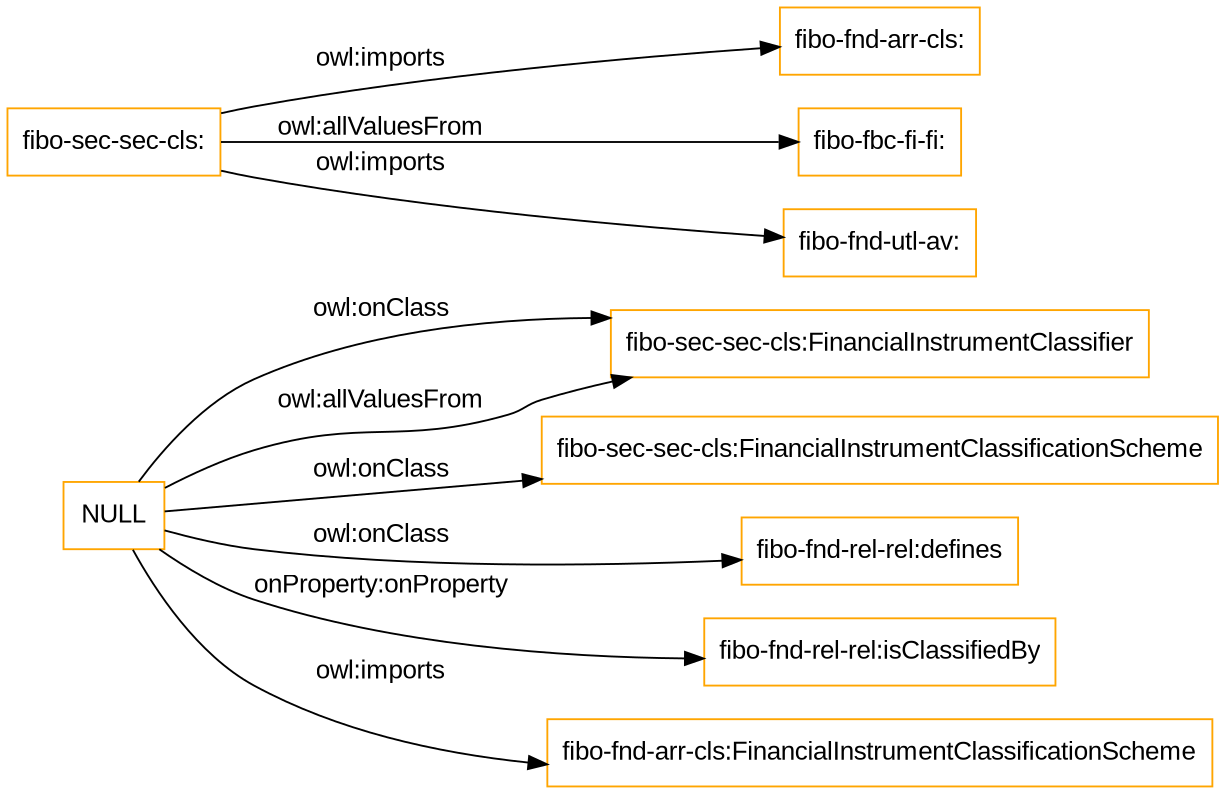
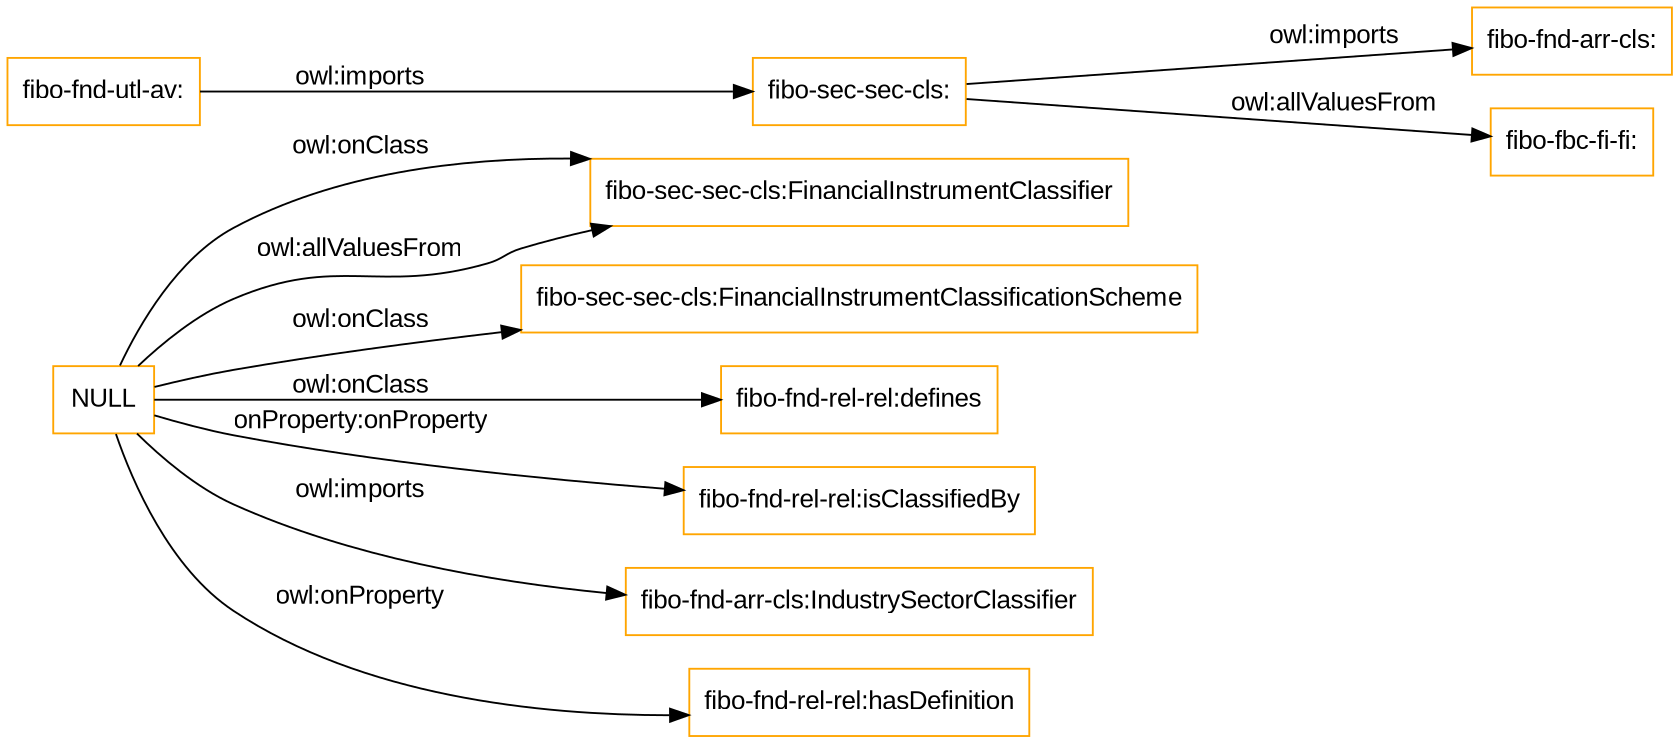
edge "fibo-sec-sec-cls:" -> "fibo-fnd-utl-av:": reversed
node "fibo-fnd-rel-rel:hasDefinition": added
node "fibo-fnd-arr-cls:FinancialInstrumentClassificationScheme": label "fibo-fnd-arr-cls:FinancialInstrumentClassificationScheme" -> "fibo-fnd-arr-cls:IndustrySectorClassifier"
